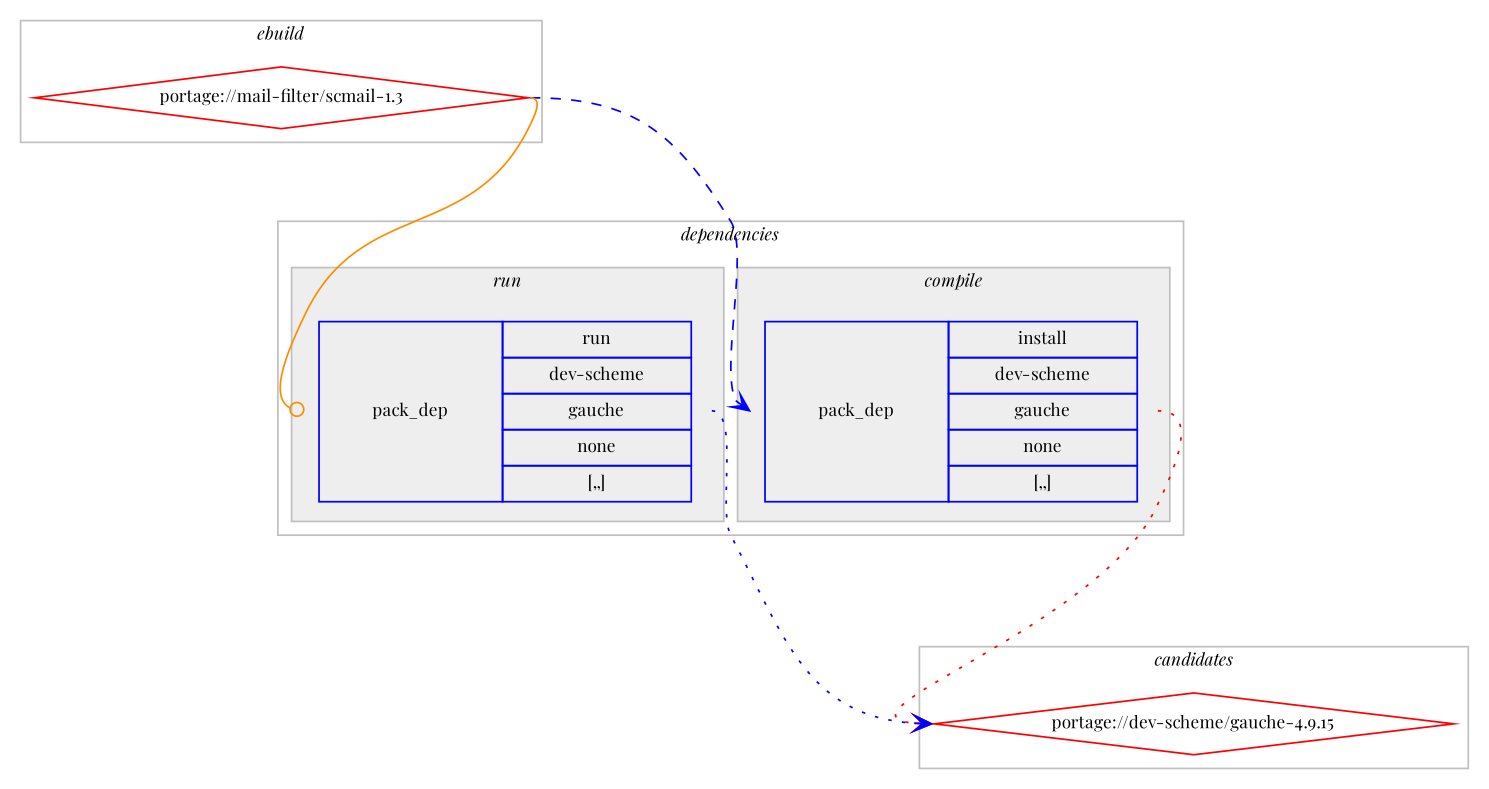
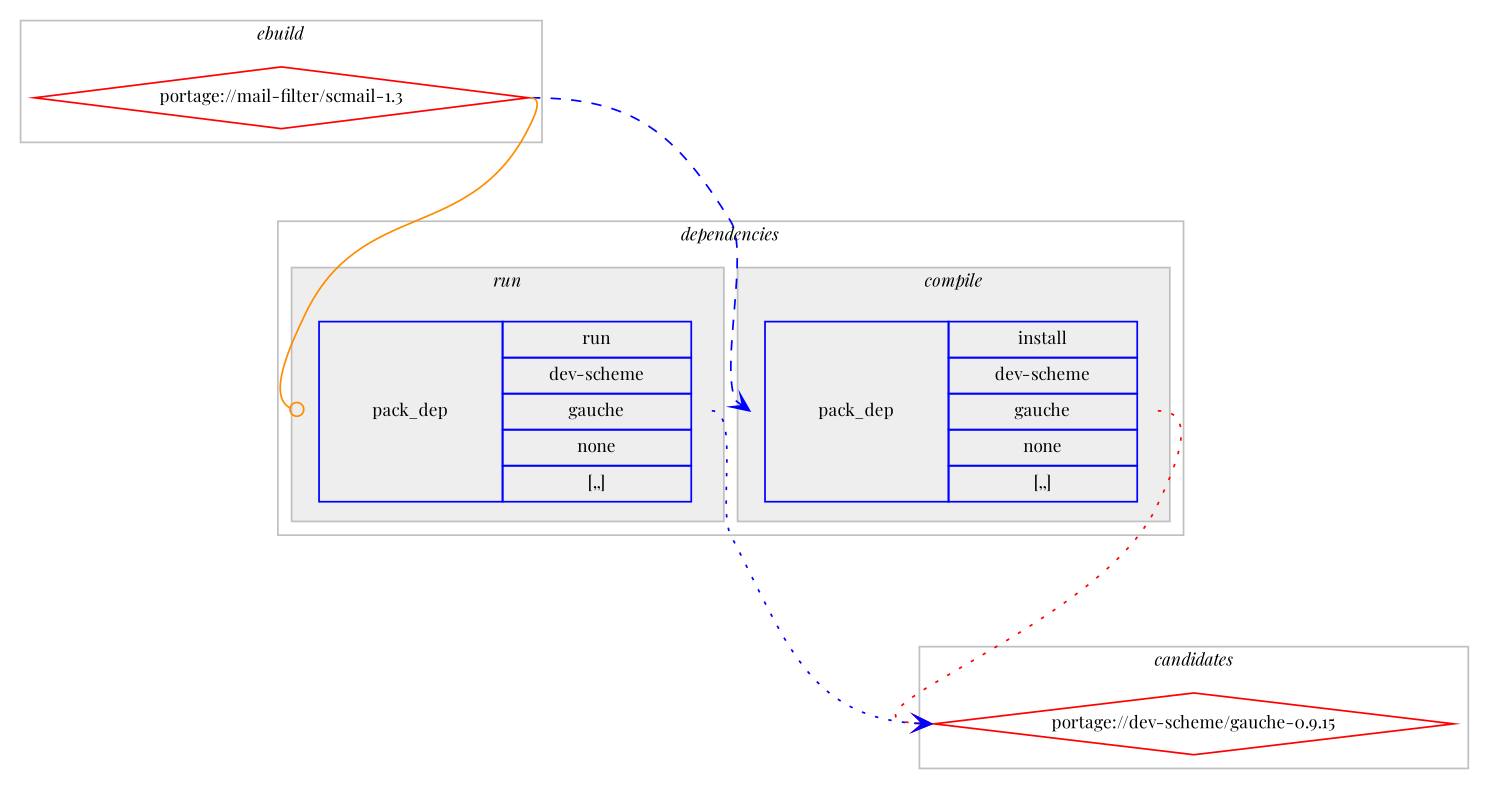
node "portage://dev-scheme/gauche-4.9.15": label "portage://dev-scheme/gauche-4.9.15" -> "portage://dev-scheme/gauche-0.9.15"
